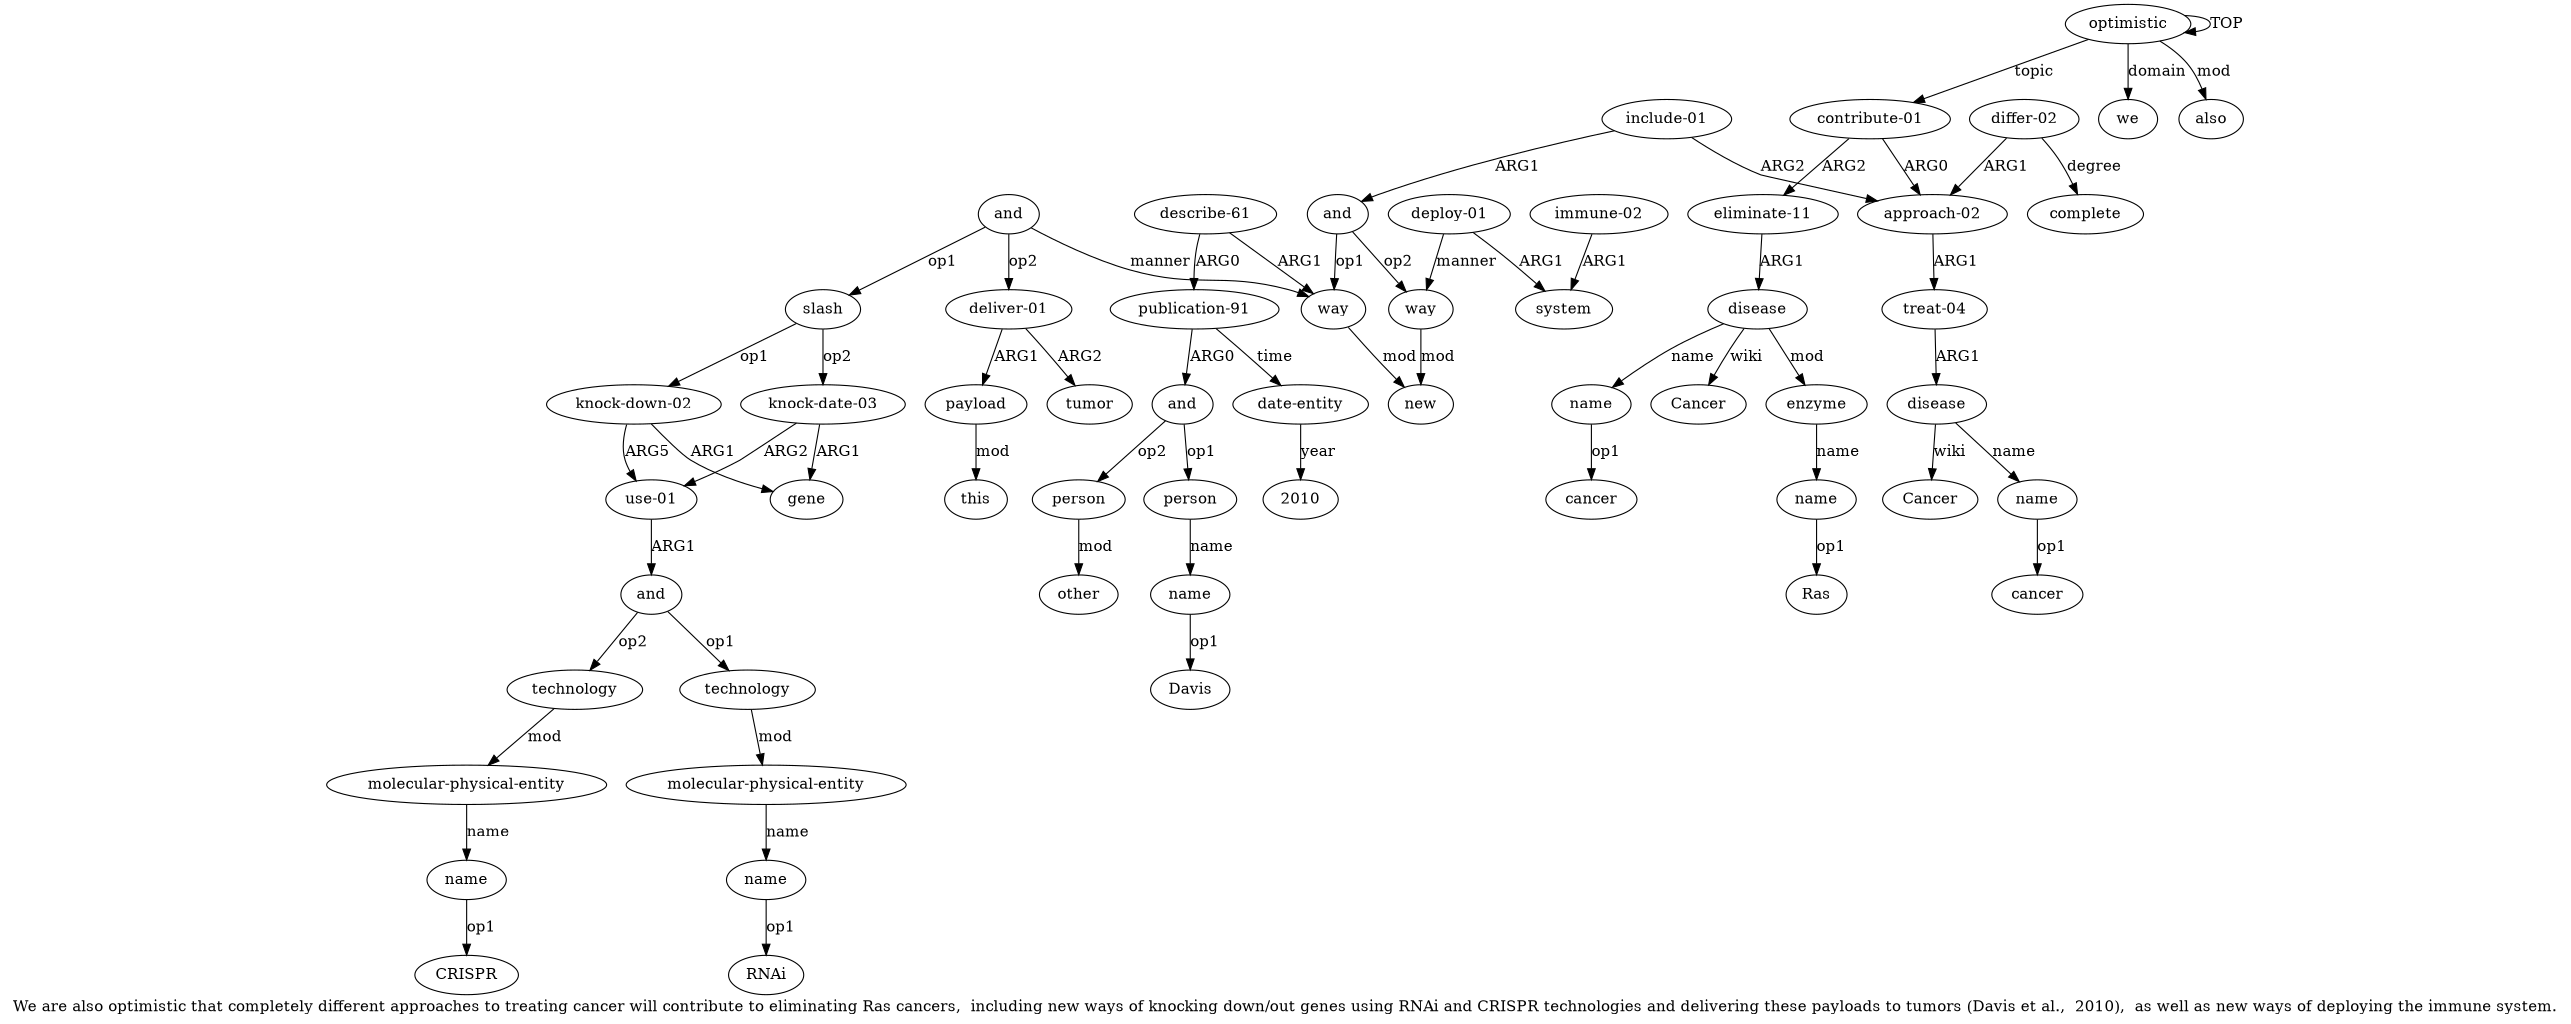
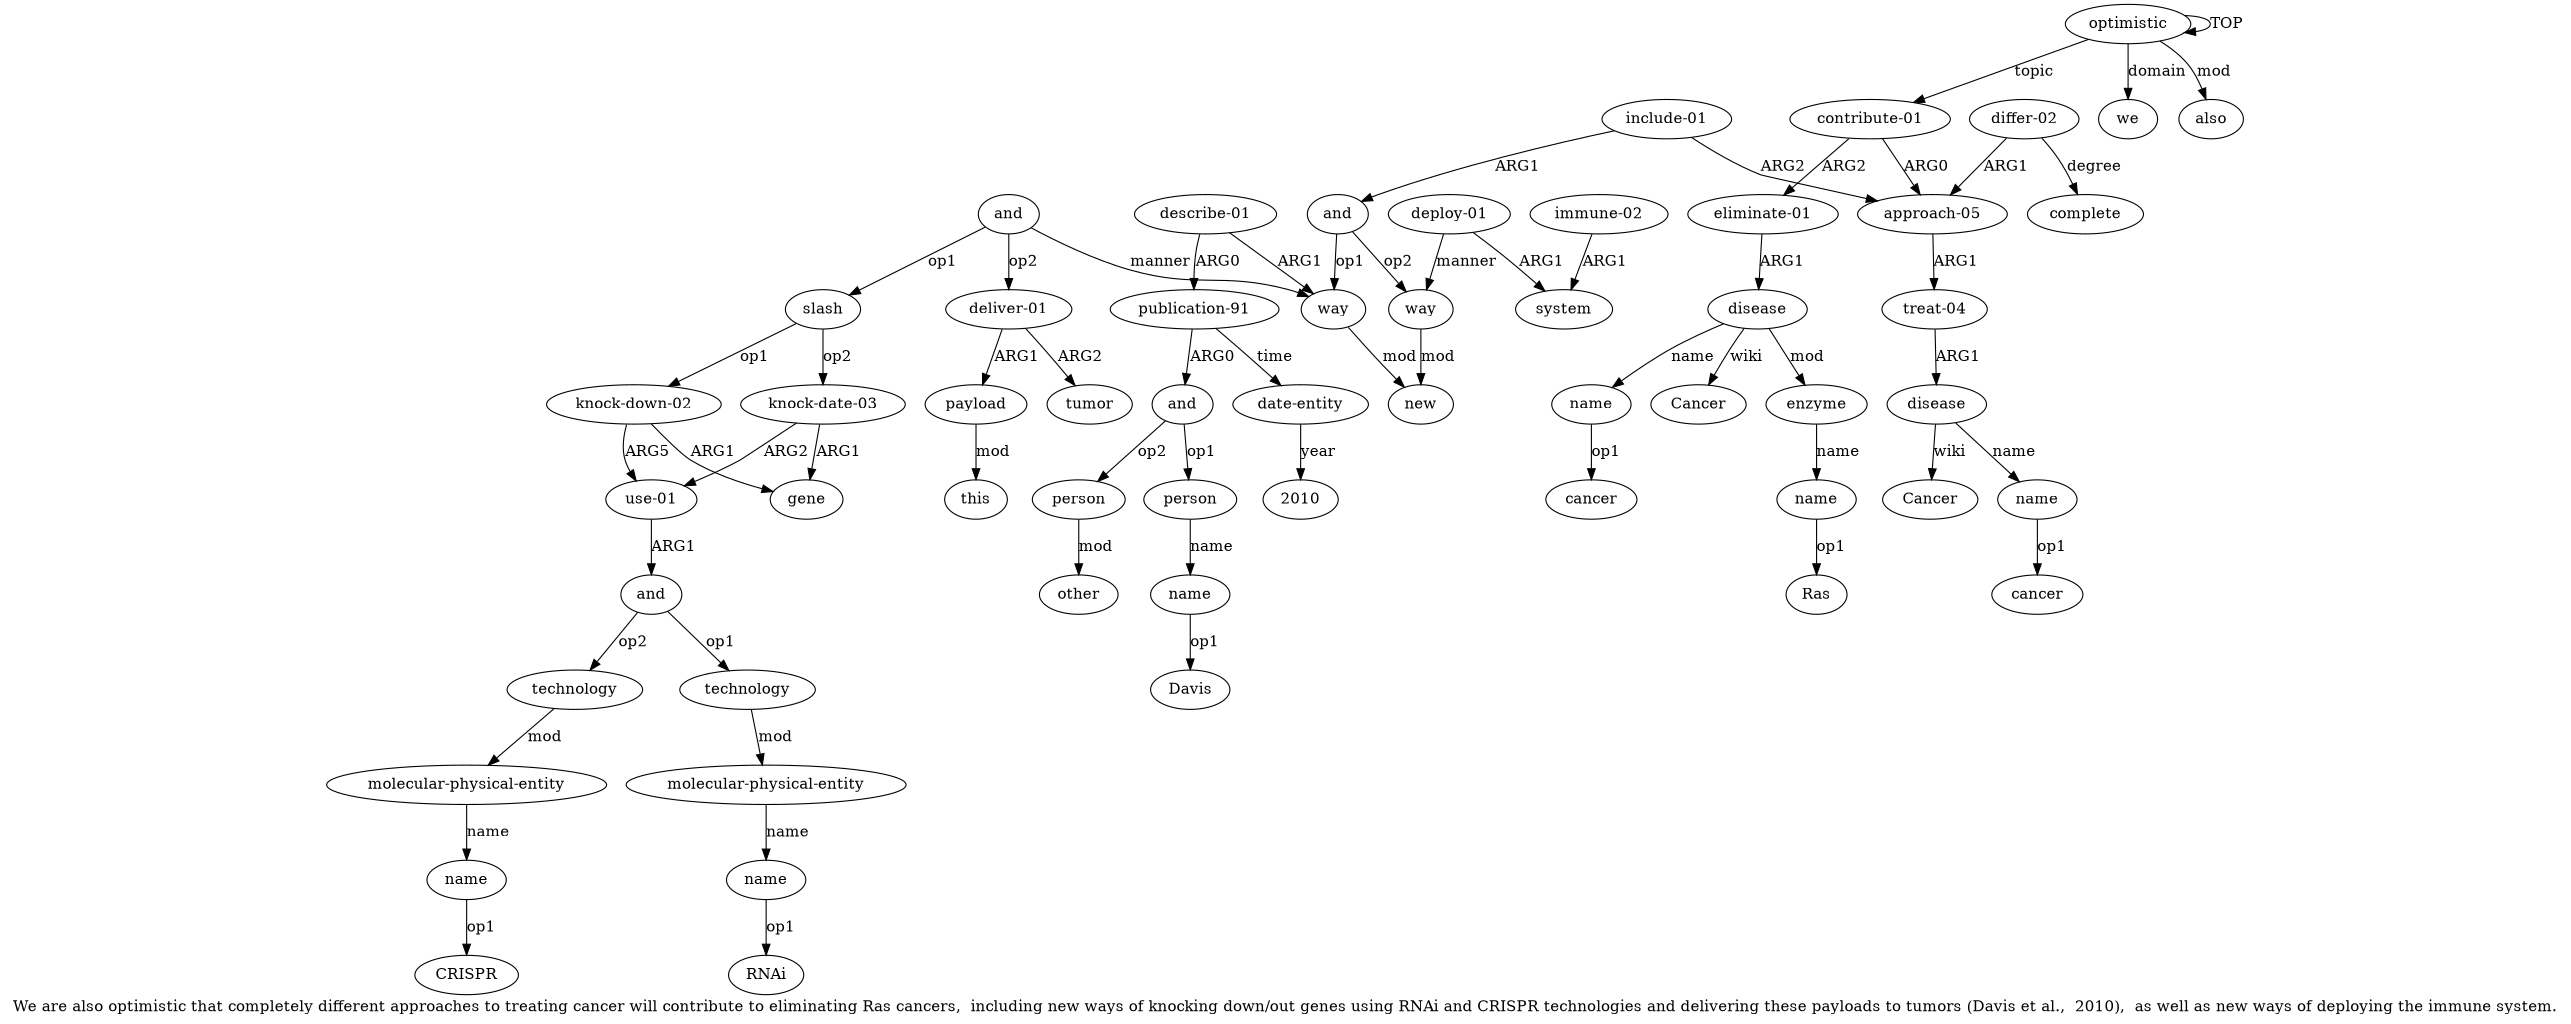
node "describe-61": label "describe-61" -> "describe-01"
node "eliminate-11": label "eliminate-11" -> "eliminate-01"
node "approach-02": label "approach-02" -> "approach-05"
